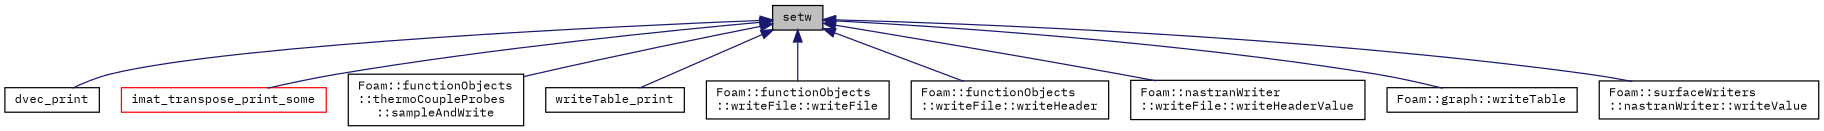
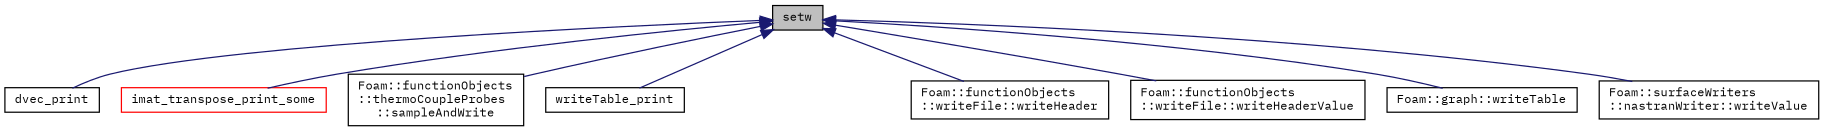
node "Foam::functionObjects ::writeFile::writeFile": removed
node "Foam::nastranWriter ::writeFile::writeHeaderValue": label "Foam::nastranWriter ::writeFile::writeHeaderValue" -> "Foam::functionObjects ::writeFile::writeHeaderValue"
